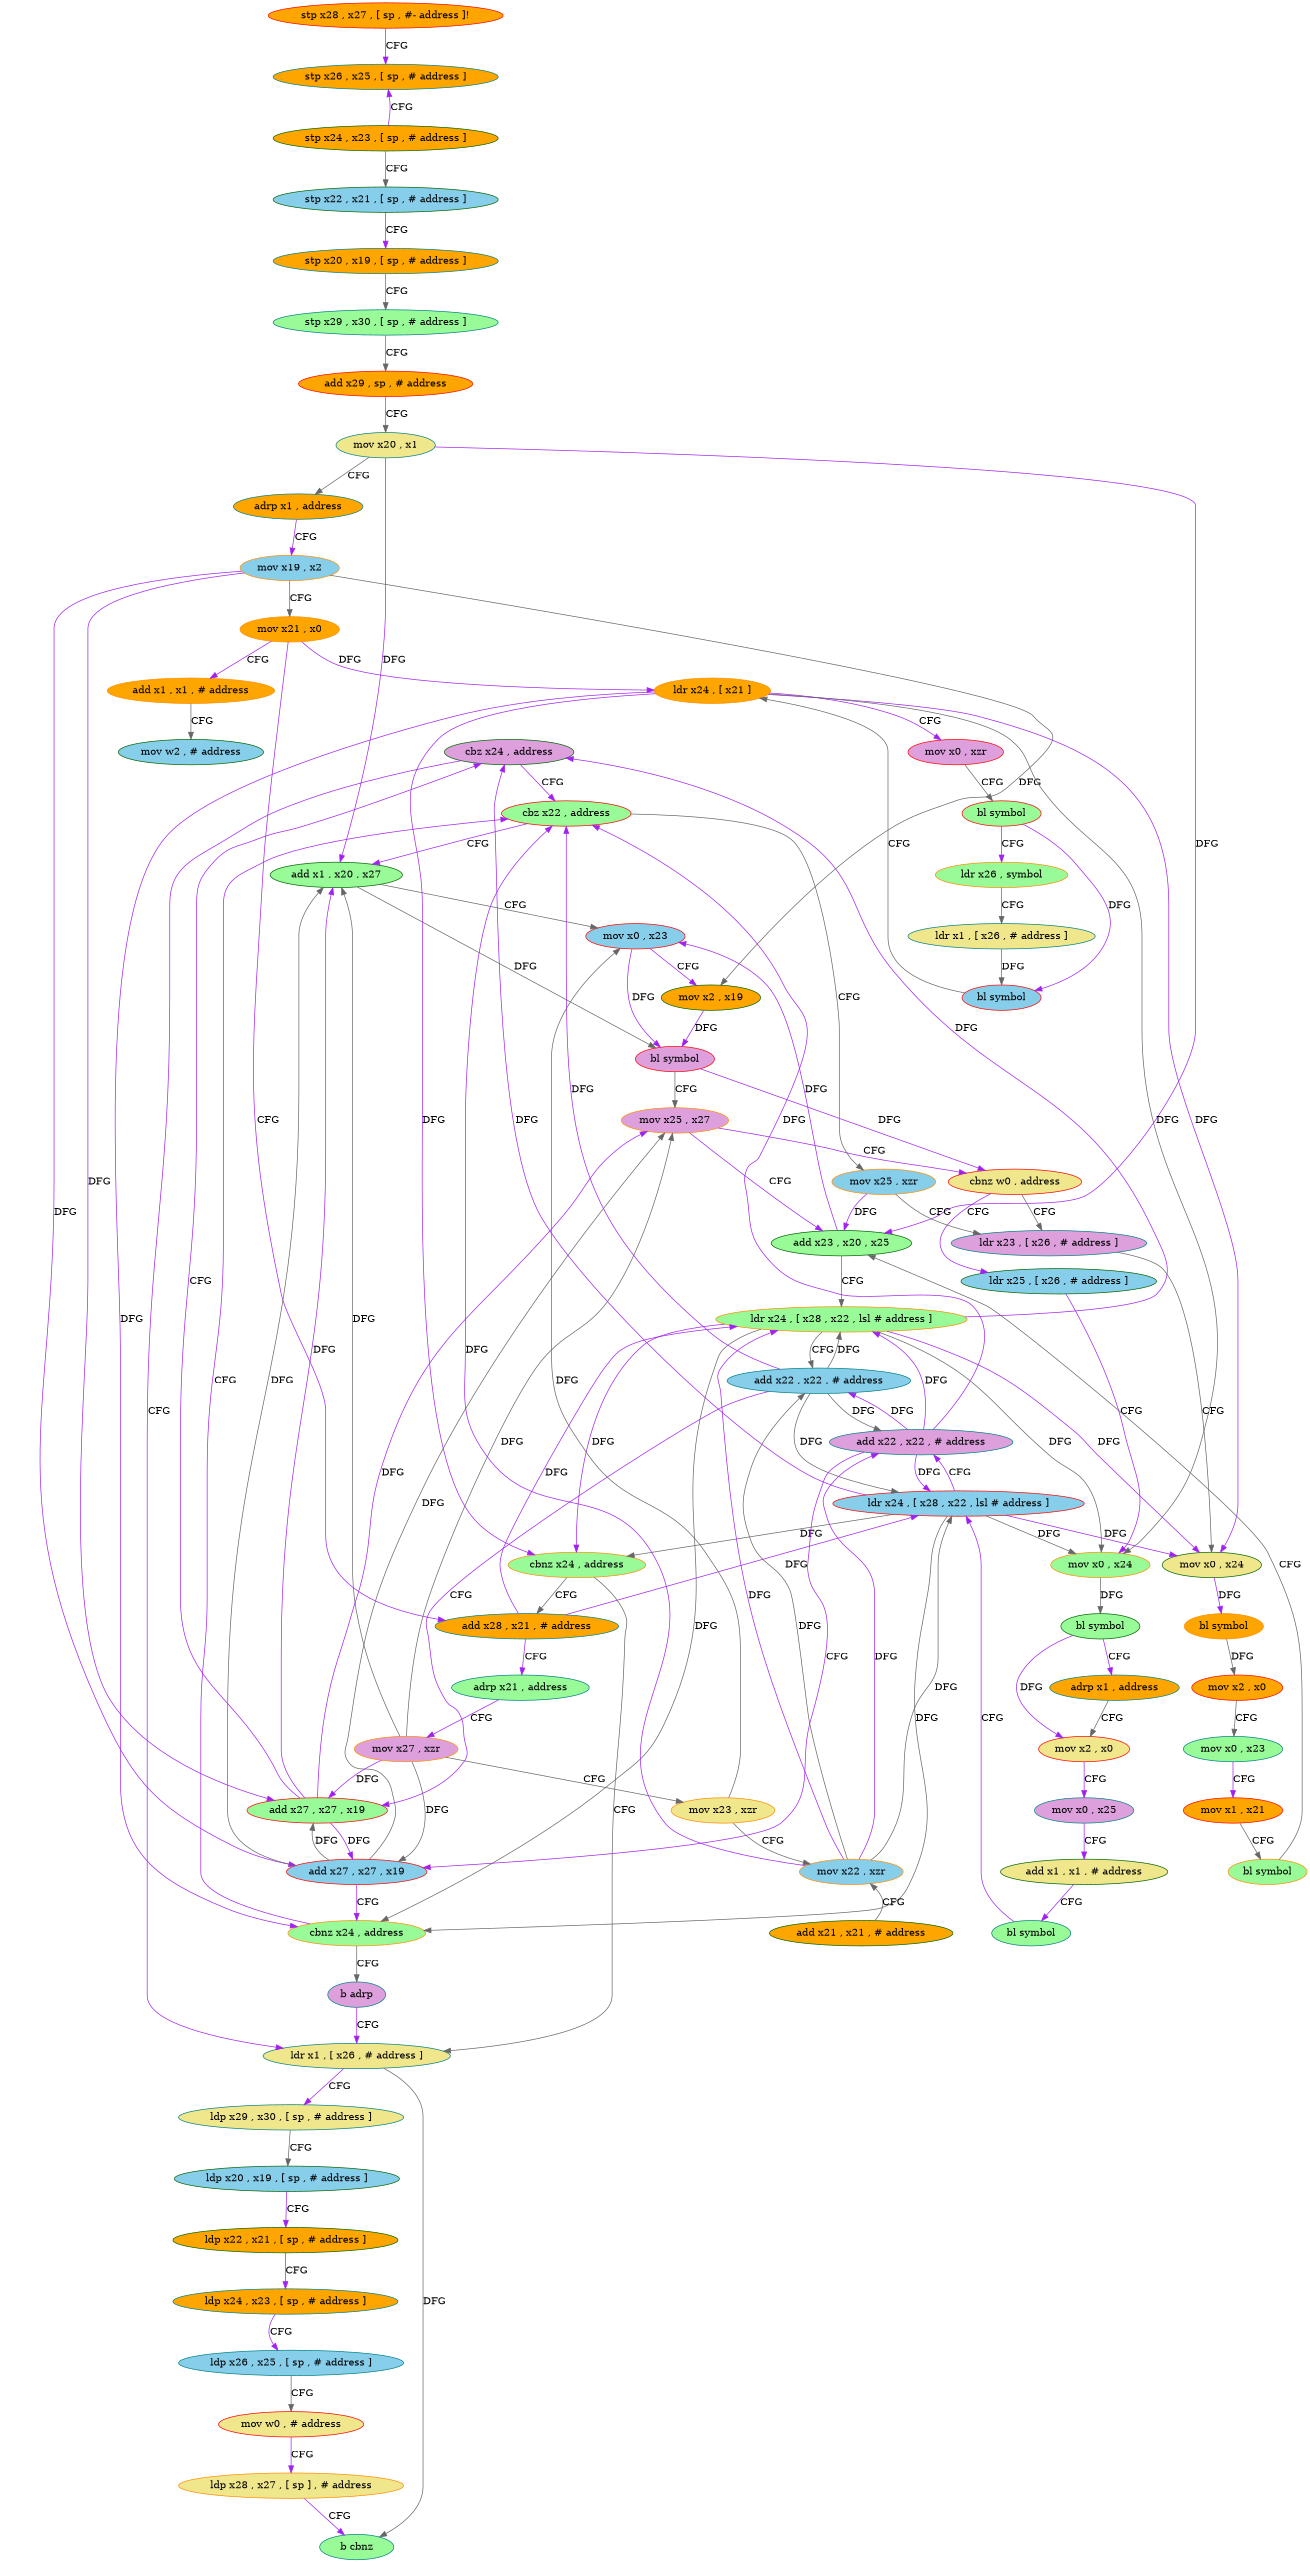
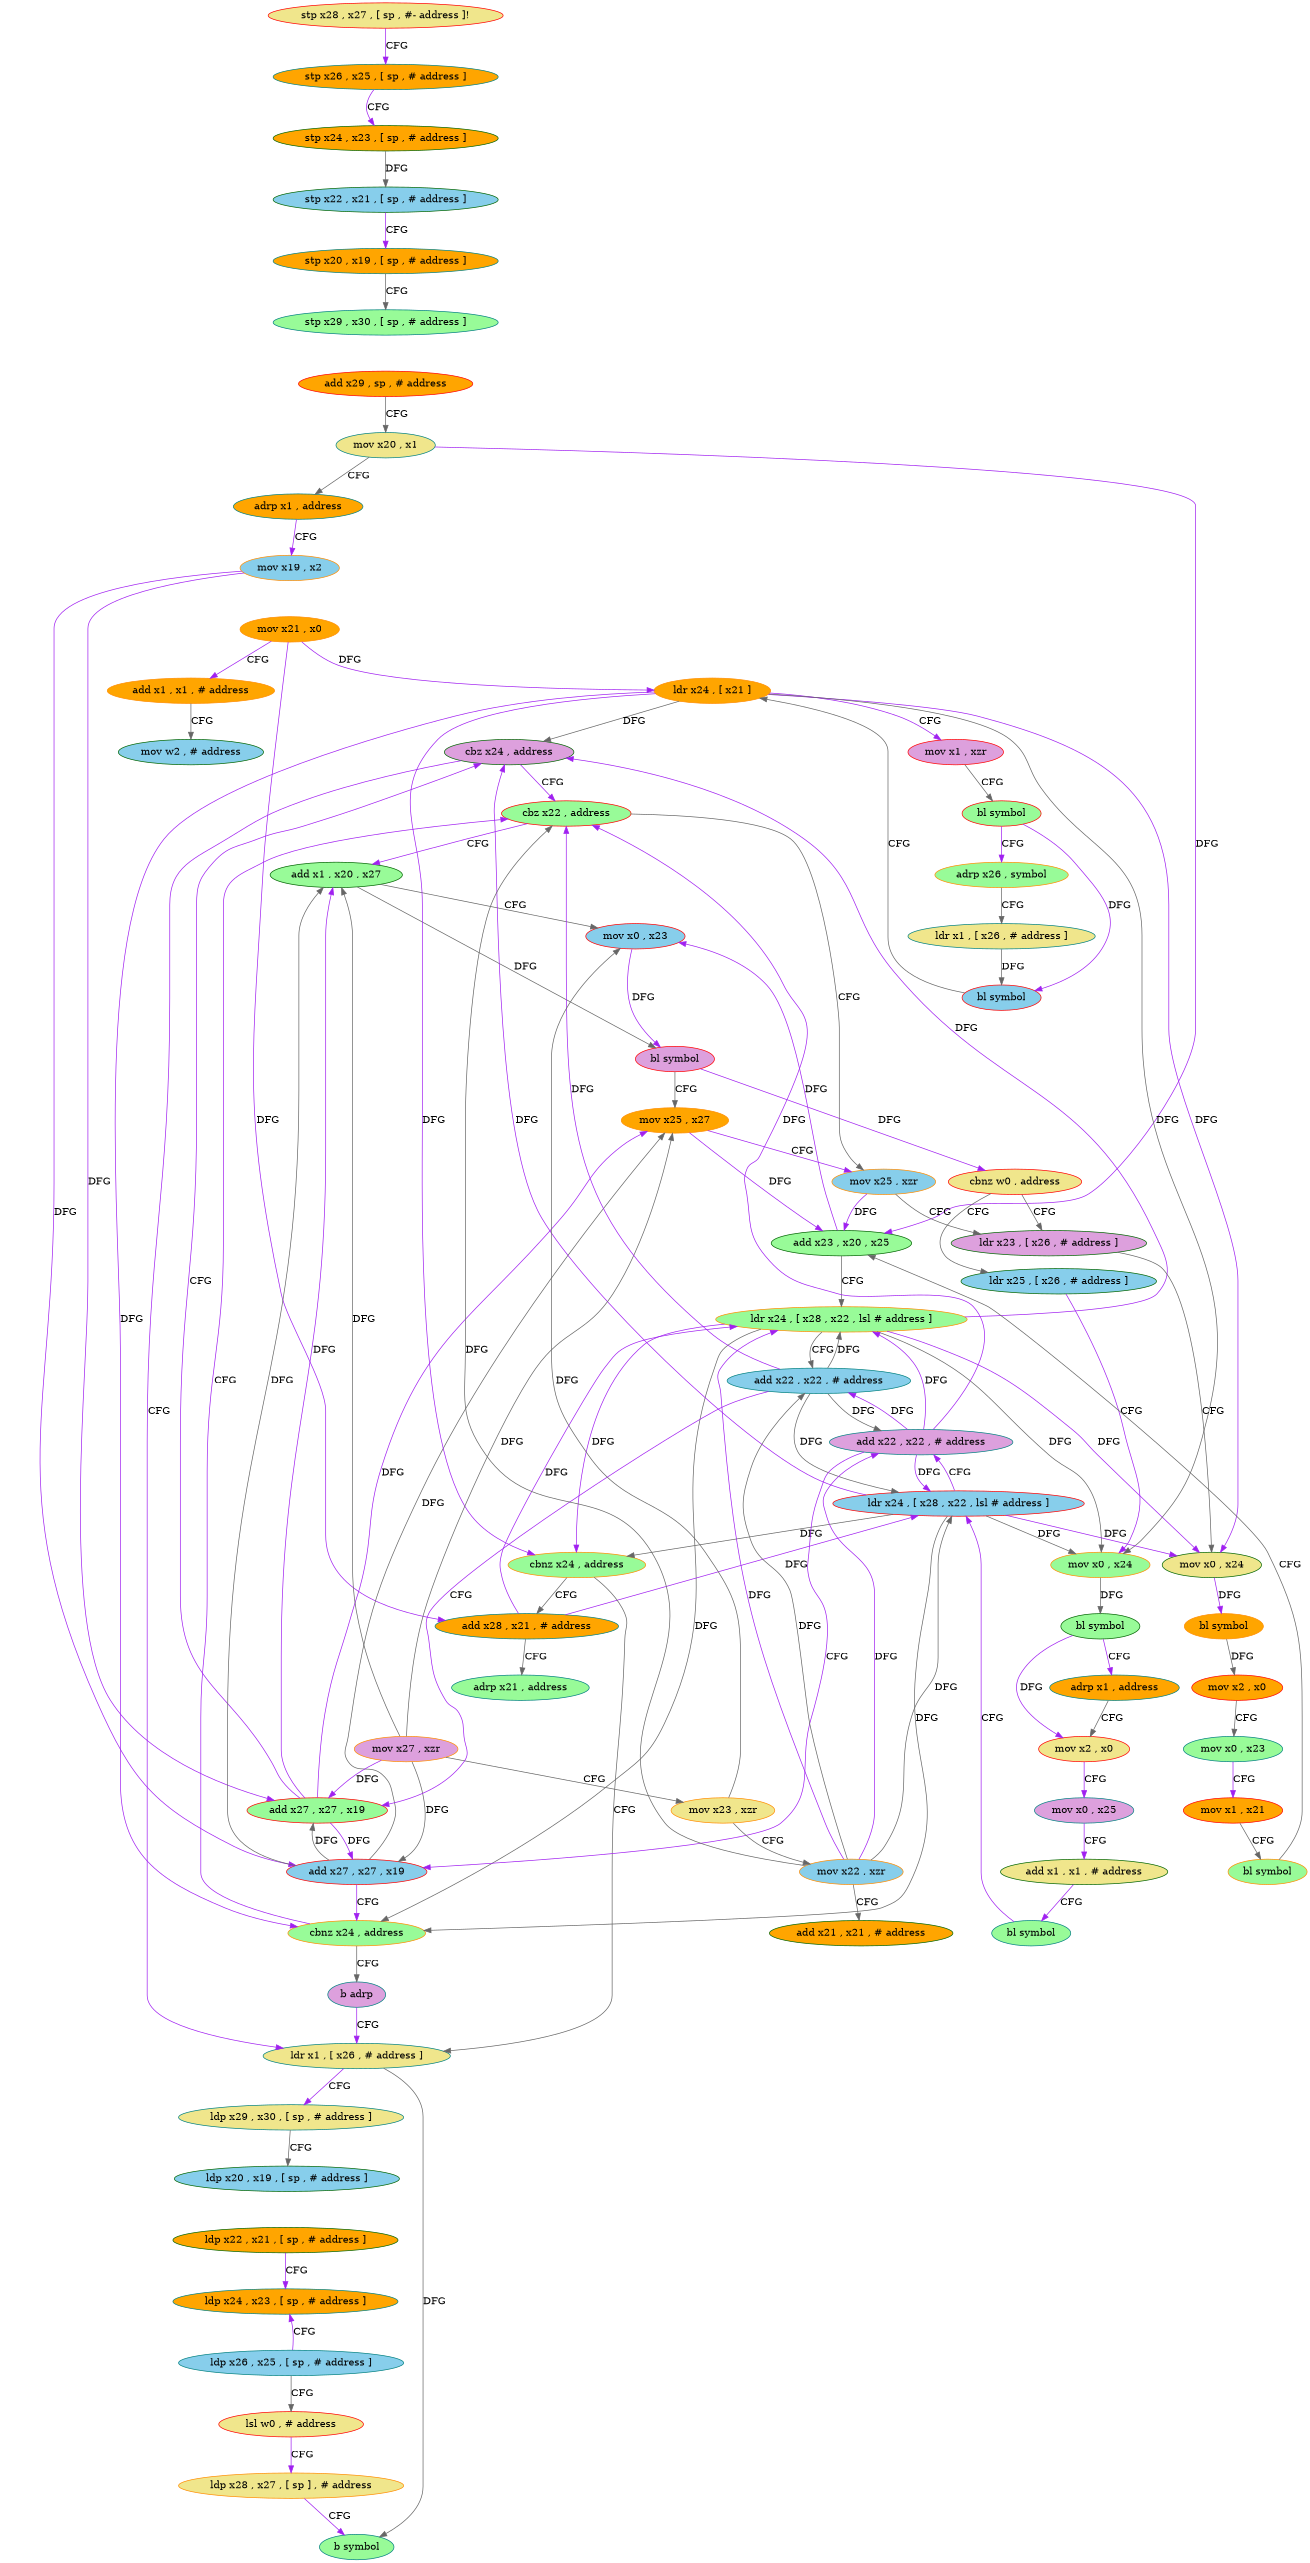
node "stp x28 , x27 , [ sp , #- address ]!": fillcolor orange -> khaki
edge "stp x24 , x23 , [ sp , # address ]" -> "stp x26 , x25 , [ sp , # address ]": reversed
edge "stp x24 , x23 , [ sp , # address ]" -> "stp x22 , x21 , [ sp , # address ]": label "CFG" -> "DFG"
edge "stp x29 , x30 , [ sp , # address ]" -> "add x29 , sp , # address": removed, label "CFG"
edge "mov x19 , x2" -> "mov x21 , x0": removed, label "CFG"
edge "mov x20 , x1" -> "add x1 , x20 , x27": removed, label "DFG"
edge "ldr x24 , [ x21 ]" -> "cbz x24 , address": added, label "DFG"
node "mov x0 , xzr": label "mov x0 , xzr" -> "mov x1 , xzr"
node "ldr x26 , symbol": label "ldr x26 , symbol" -> "adrp x26 , symbol"
node "mov x2 , x19": removed
edge "mov x21 , x0" -> "add x28 , x21 , # address": label "CFG" -> "DFG"
node "mov x25 , x27": fillcolor plum -> orange
edge "mov x25 , x27" -> "cbnz w0 , address": now "mov x25 , x27" -> "mov x25 , xzr"
edge "mov x25 , x27" -> "add x23 , x20 , x25": label "CFG" -> "DFG"
edge "cbnz w0 , address" -> "ldr x25 , [ x26 , # address ]": color purple -> gray40
node "ldr x23 , [ x26 , # address ]": color teal -> darkgreen
edge "mov x22 , xzr" -> "cbz x22 , address": color purple -> gray40
edge "add x28 , x21 , # address" -> "adrp x21 , address": color purple -> gray40
edge "adrp x21 , address" -> "mov x27 , xzr": removed, label "CFG"
edge "add x21 , x21 , # address" -> "mov x22 , xzr": reversed
edge "ldp x20 , x19 , [ sp , # address ]" -> "ldp x22 , x21 , [ sp , # address ]": removed, label "CFG"
edge "ldp x24 , x23 , [ sp , # address ]" -> "ldp x26 , x25 , [ sp , # address ]": reversed
node "mov w0 , # address": label "mov w0 , # address" -> "lsl w0 , # address"
node "b cbnz": label "b cbnz" -> "b symbol"
